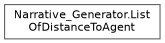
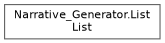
node "Narrative_Generator.List OfDistanceToAgent": label "Narrative_Generator.List OfDistanceToAgent" -> "Narrative_Generator.List List"
